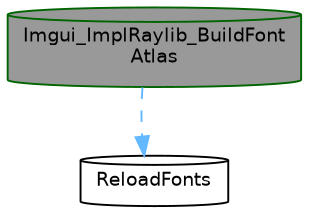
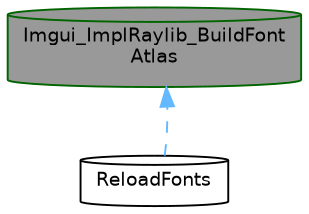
edge "Imgui_ImplRaylib_BuildFont Atlas" -> "ReloadFonts": reversed
